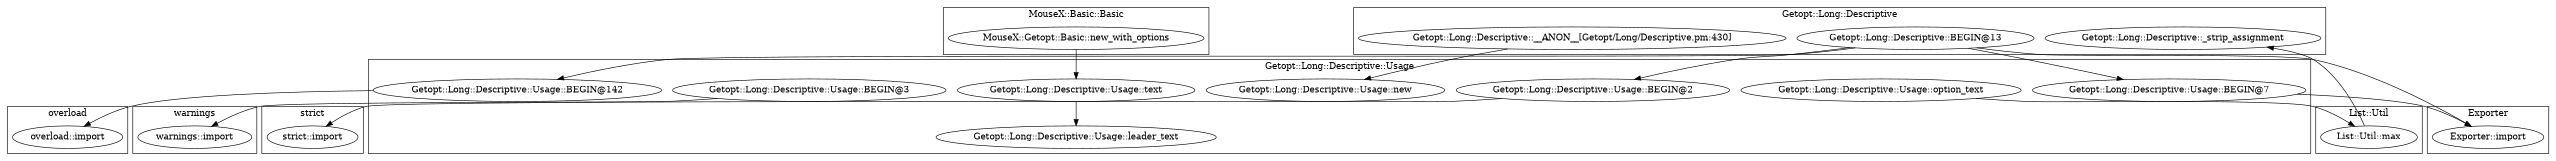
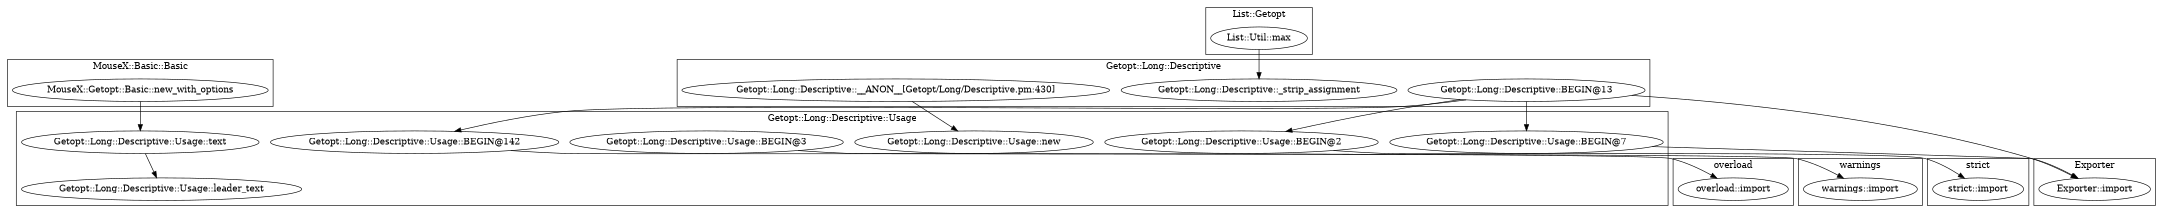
node "Getopt::Long::Descriptive::Usage::option_text": removed
cluster "List::Util": label "List::Util" -> "List::Getopt"
